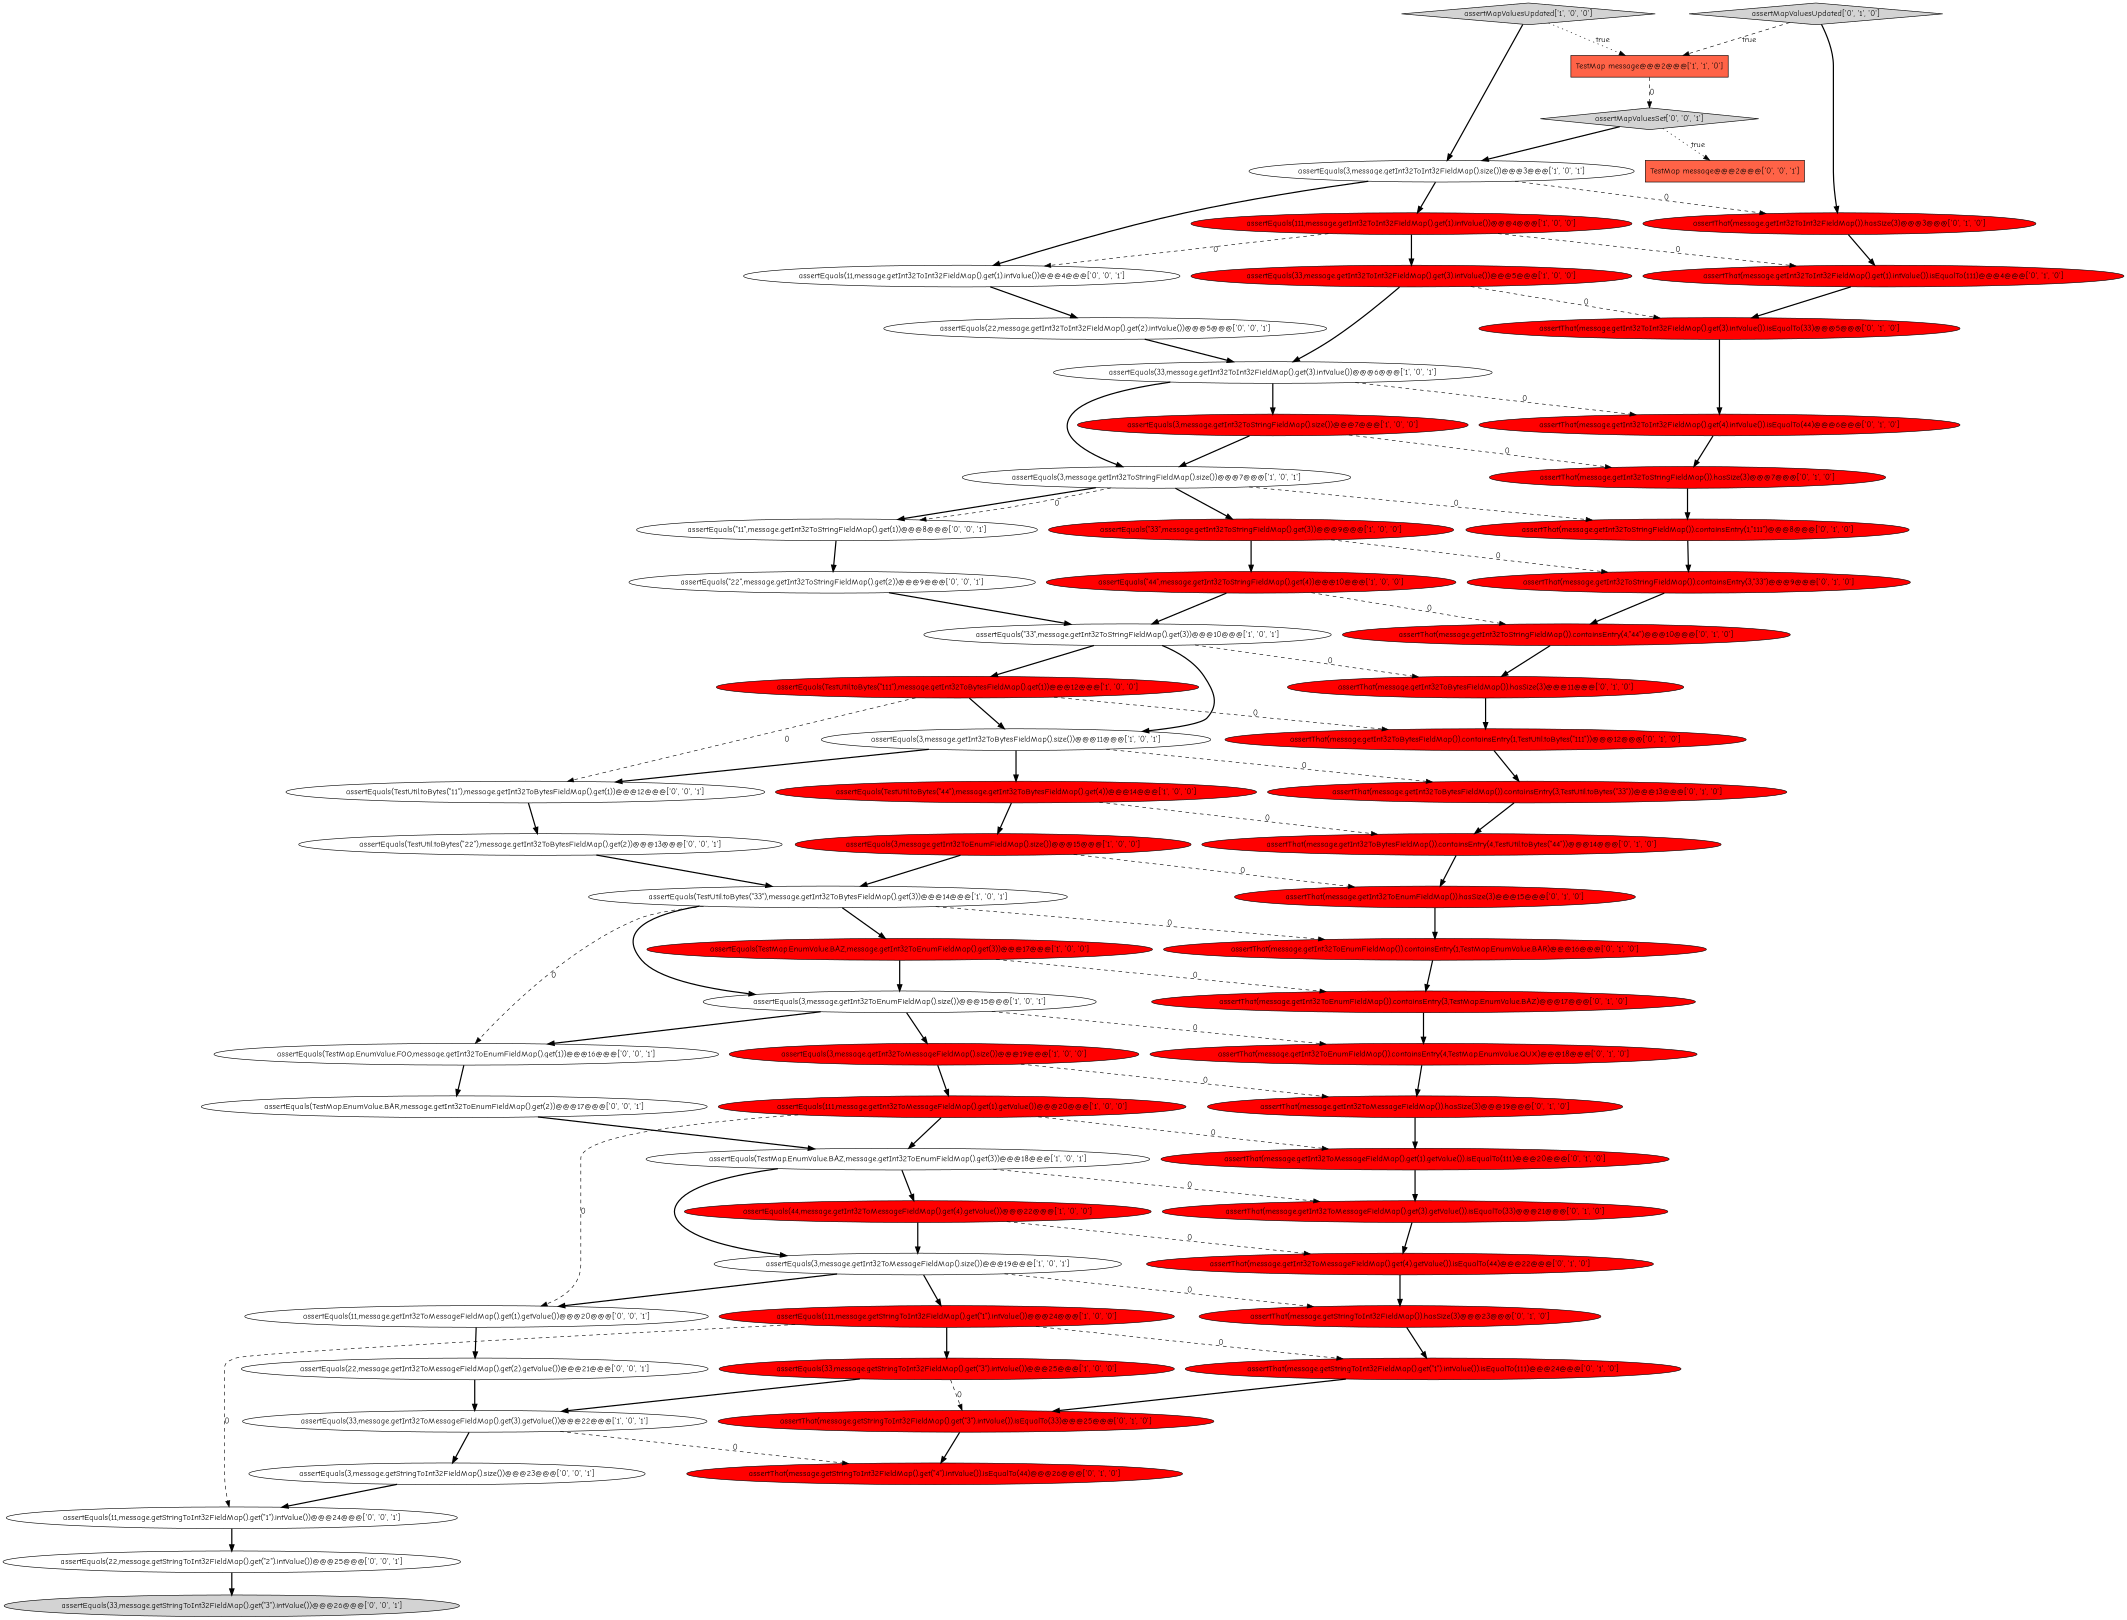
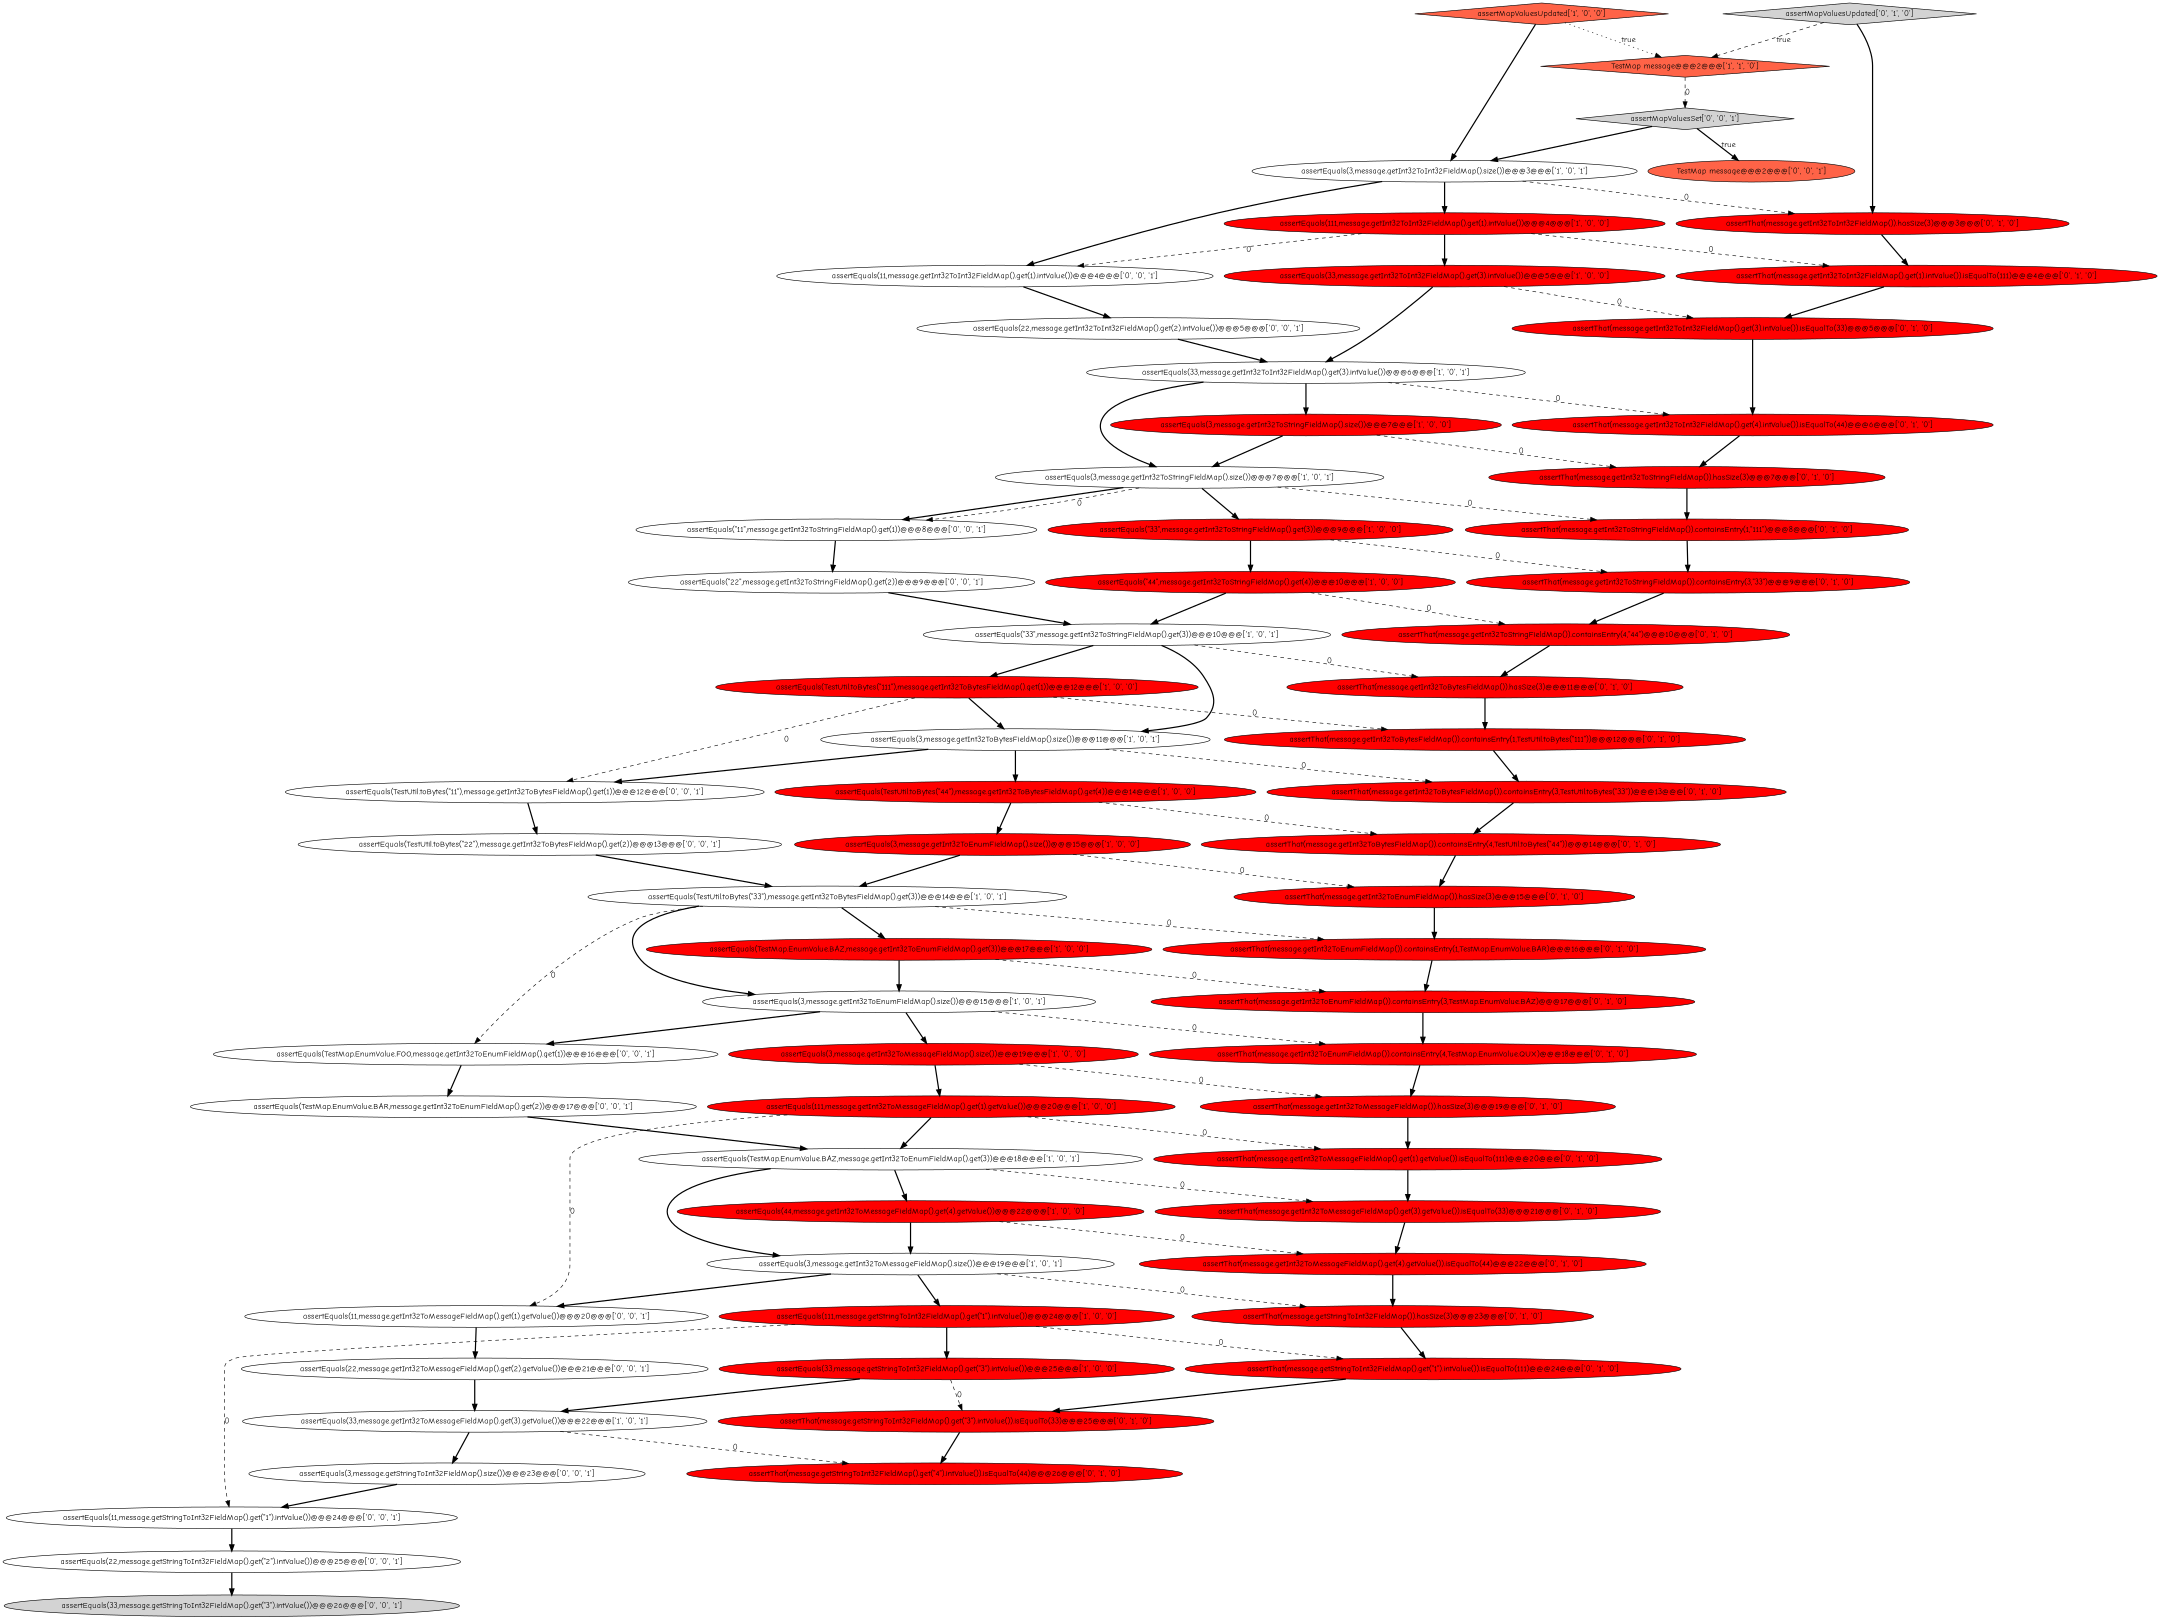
node "assertMapValuesUpdated['1', '0', '0']": fillcolor lightgray -> tomato
node "TestMap message@@@2@@@['1', '1', '0']": shape box -> diamond
edge "assertMapValuesSet['0', '0', '1']" -> "TestMap message@@@2@@@['0', '0', '1']": style dotted -> bold
node "TestMap message@@@2@@@['0', '0', '1']": shape box -> ellipse
